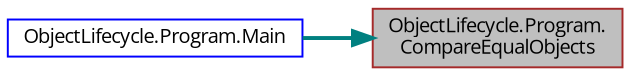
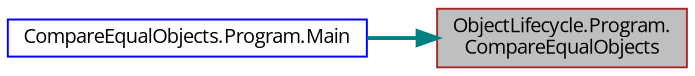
node "ObjectLifecycle.Program.Main": label "ObjectLifecycle.Program.Main" -> "CompareEqualObjects.Program.Main"
